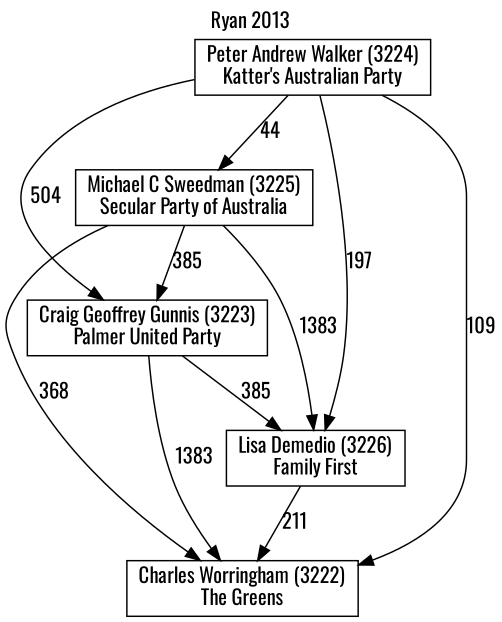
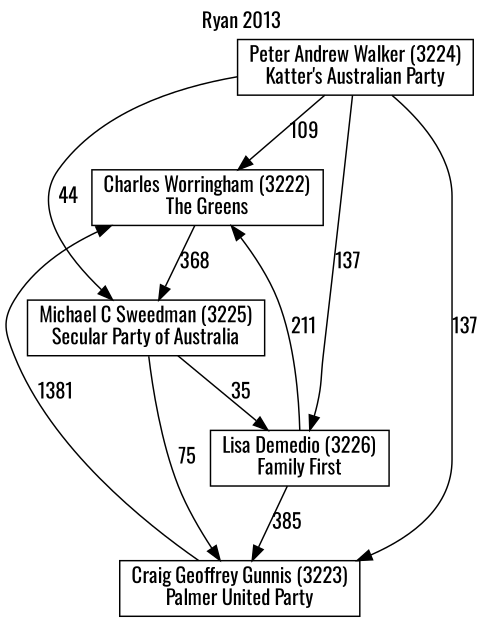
edge "Peter Andrew Walker (3224) Katter's Australian Party" -> "Craig Geoffrey Gunnis (3223) Palmer United Party": label "504" -> "137"
edge "Michael C Sweedman (3225) Secular Party of Australia" -> "Craig Geoffrey Gunnis (3223) Palmer United Party": label "385" -> "75"
edge "Peter Andrew Walker (3224) Katter's Australian Party" -> "Lisa Demedio (3226) Family First": label "197" -> "137"
edge "Michael C Sweedman (3225) Secular Party of Australia" -> "Lisa Demedio (3226) Family First": label "1383" -> "35"
edge "Craig Geoffrey Gunnis (3223) Palmer United Party" -> "Lisa Demedio (3226) Family First": reversed
edge "Michael C Sweedman (3225) Secular Party of Australia" -> "Charles Worringham (3222) The Greens": reversed
edge "Craig Geoffrey Gunnis (3223) Palmer United Party" -> "Charles Worringham (3222) The Greens": label "1383" -> "1381"
